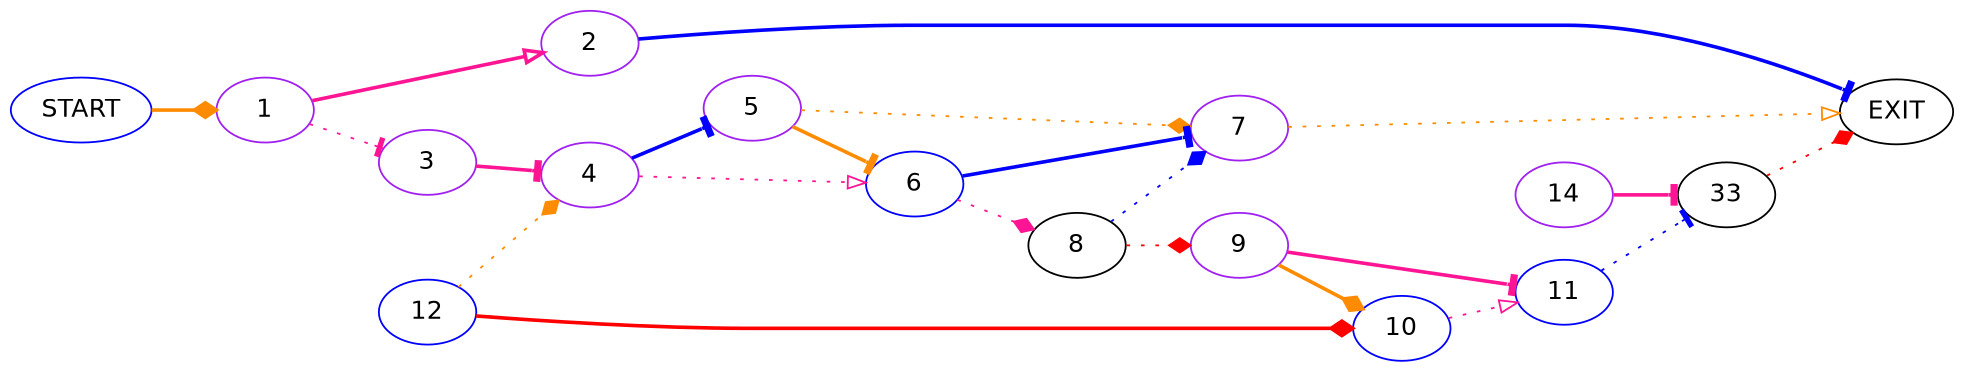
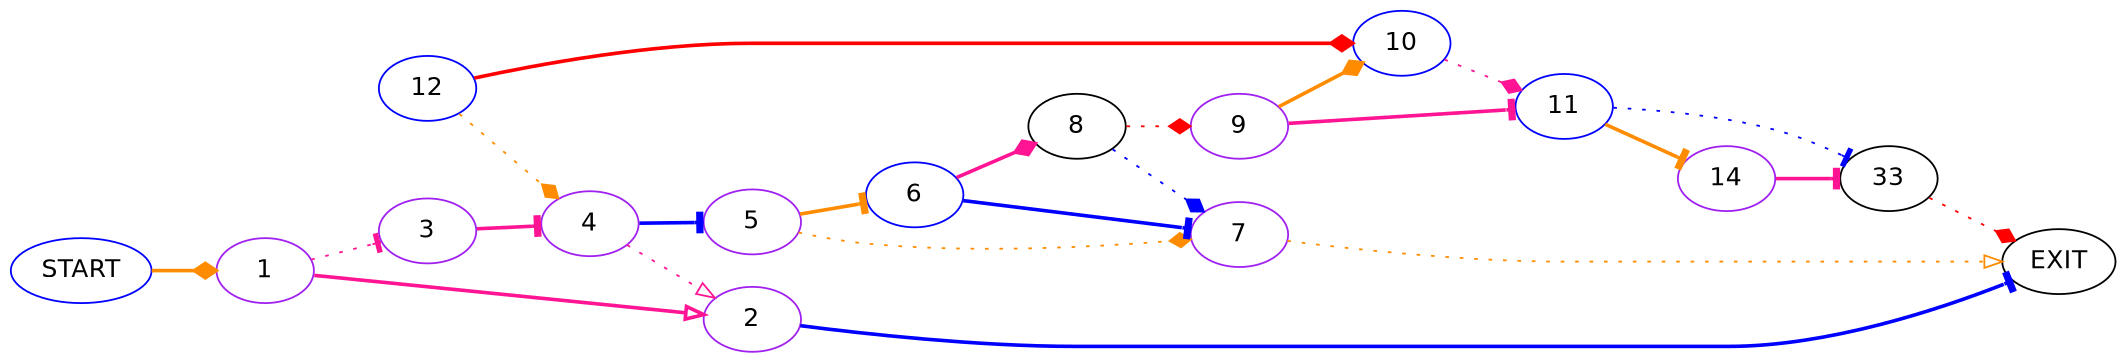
edge "11" -> "14": added
edge "4" -> "6": now "4" -> "2"
edge "6" -> "8": style dotted -> bold
edge "10" -> "11": arrowhead onormal -> diamond
